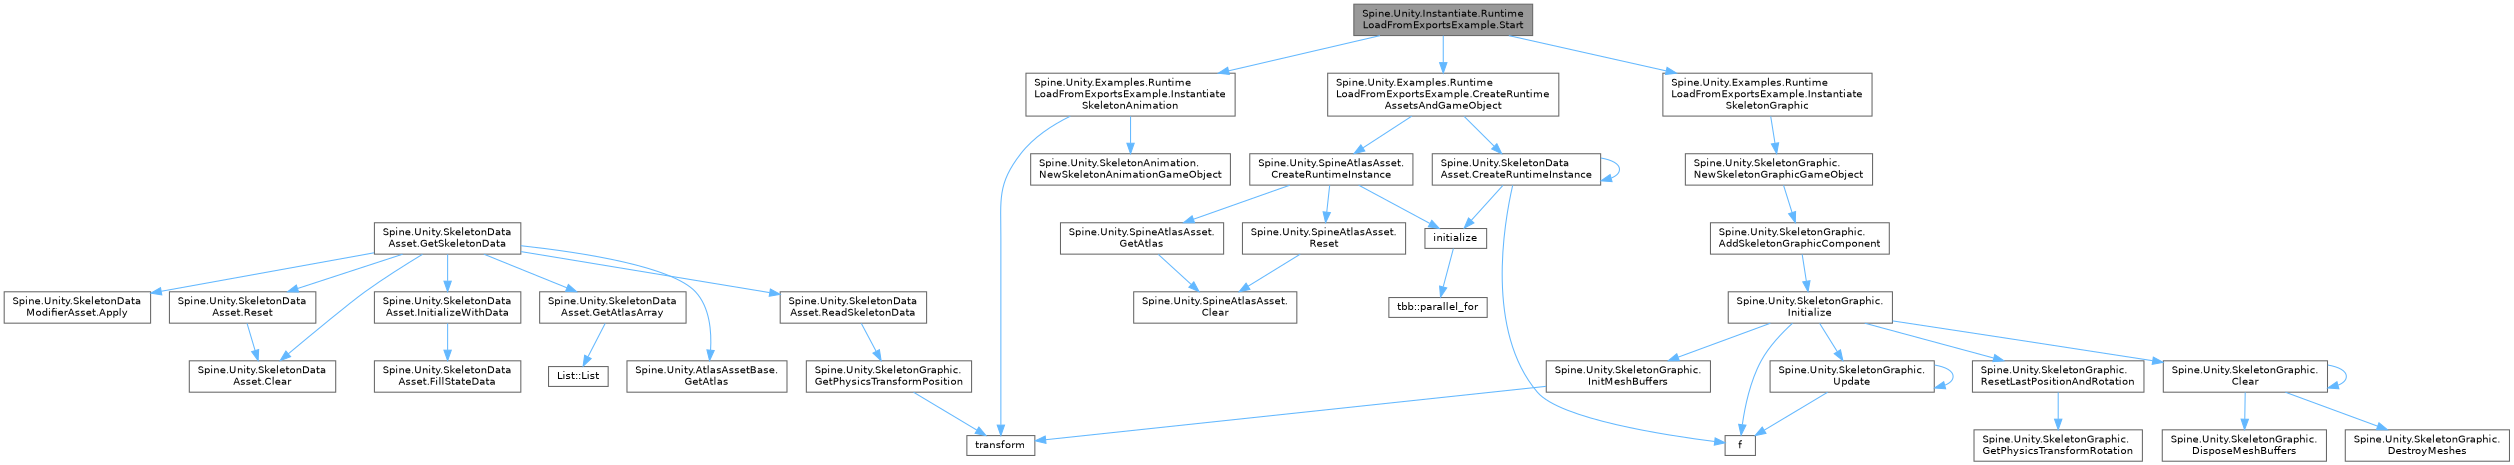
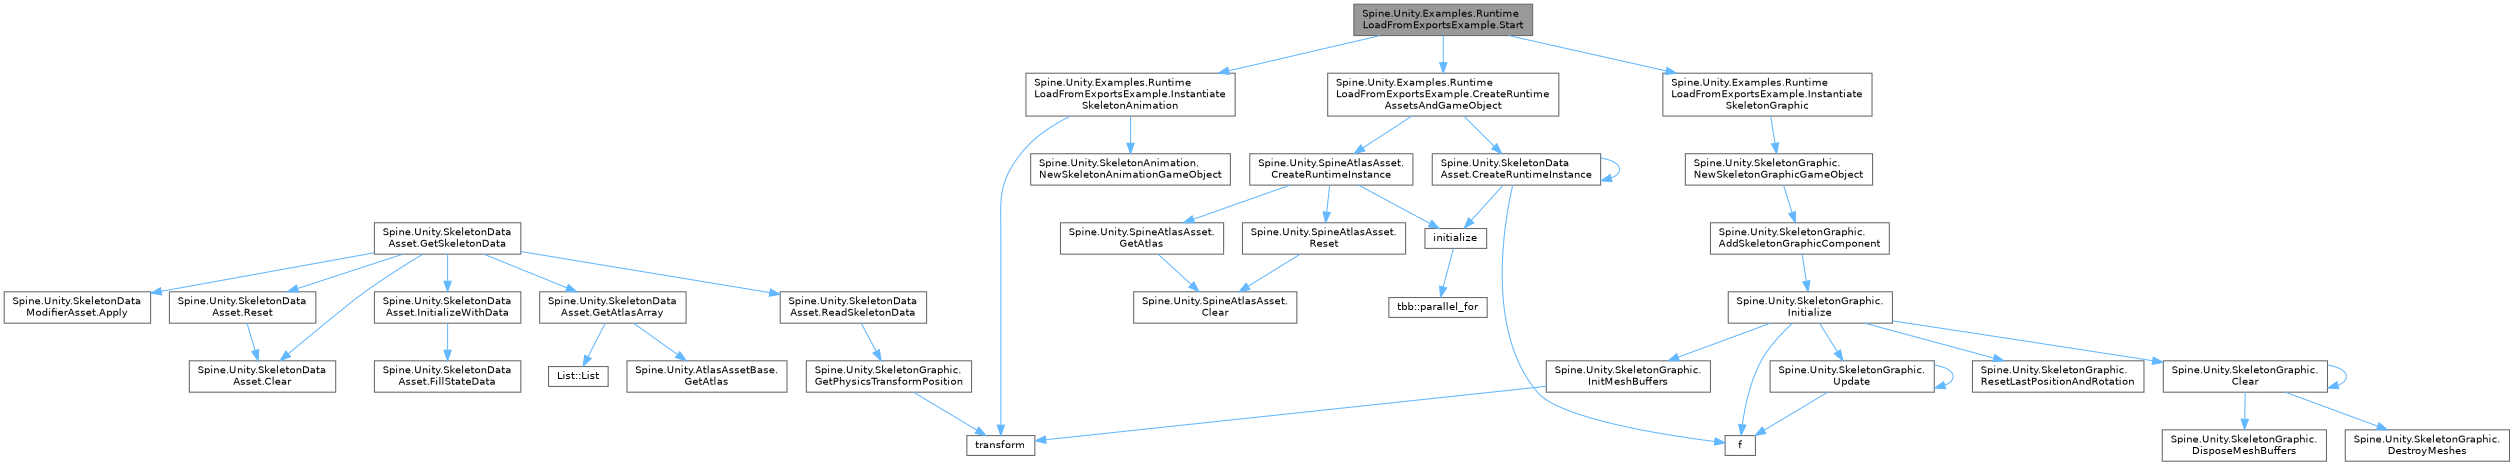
node "Spine.Unity.Instantiate.Runtime LoadFromExportsExample.Start": label "Spine.Unity.Instantiate.Runtime LoadFromExportsExample.Start" -> "Spine.Unity.Examples.Runtime LoadFromExportsExample.Start"
edge "Spine.Unity.SkeletonData Asset.GetSkeletonData" -> "Spine.Unity.AtlasAssetBase. GetAtlas": now "Spine.Unity.SkeletonData Asset.GetAtlasArray" -> "Spine.Unity.AtlasAssetBase. GetAtlas"
node "Spine.Unity.SkeletonGraphic. GetPhysicsTransformRotation": removed
